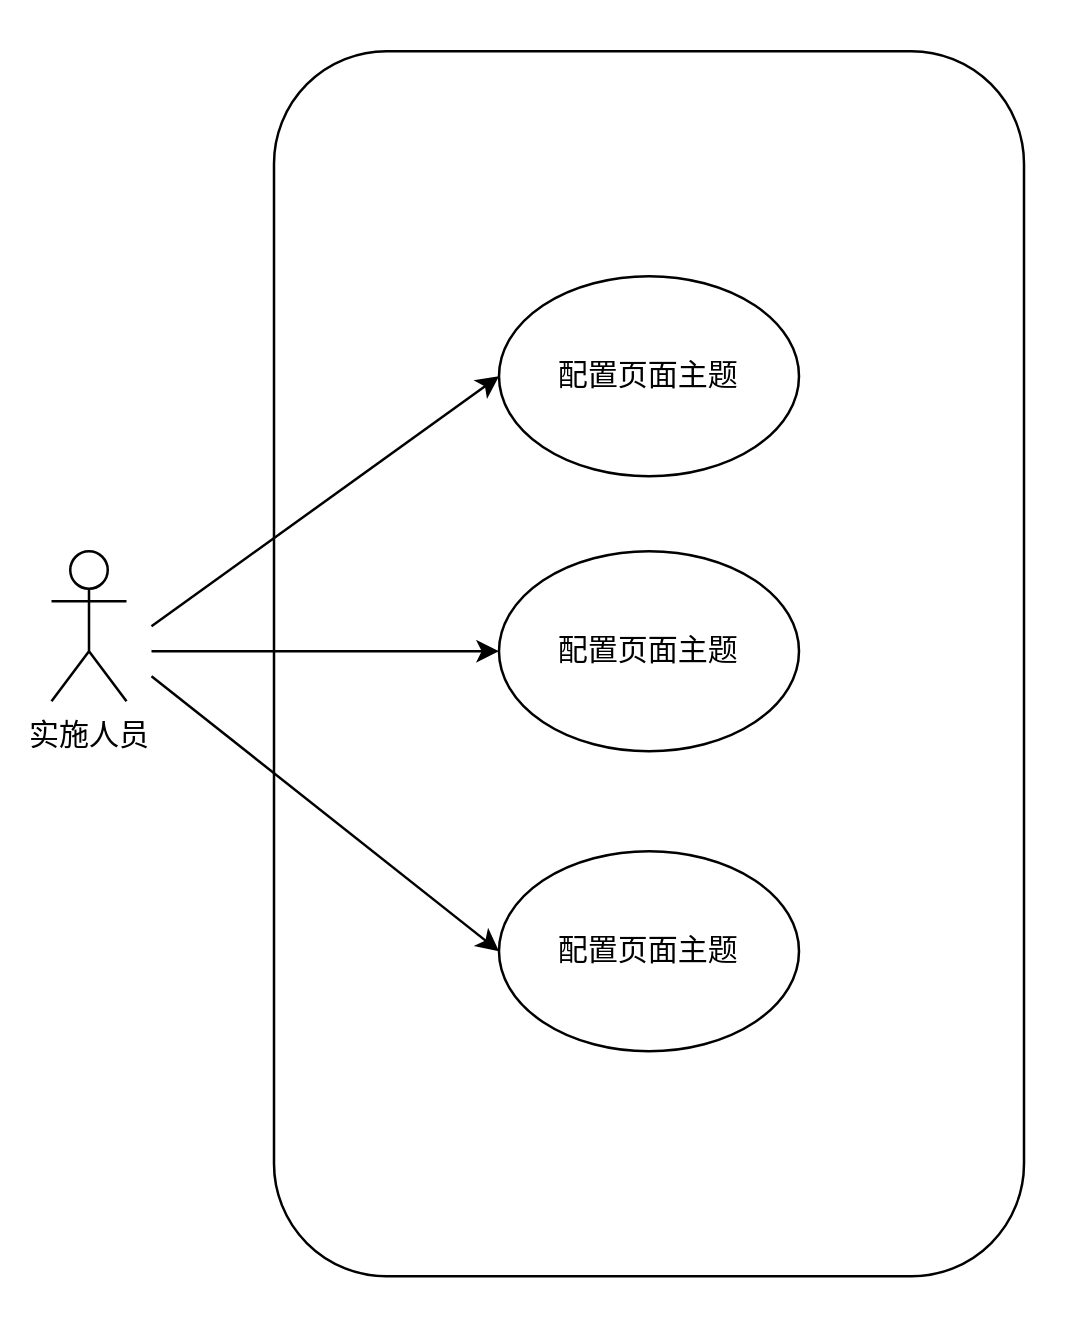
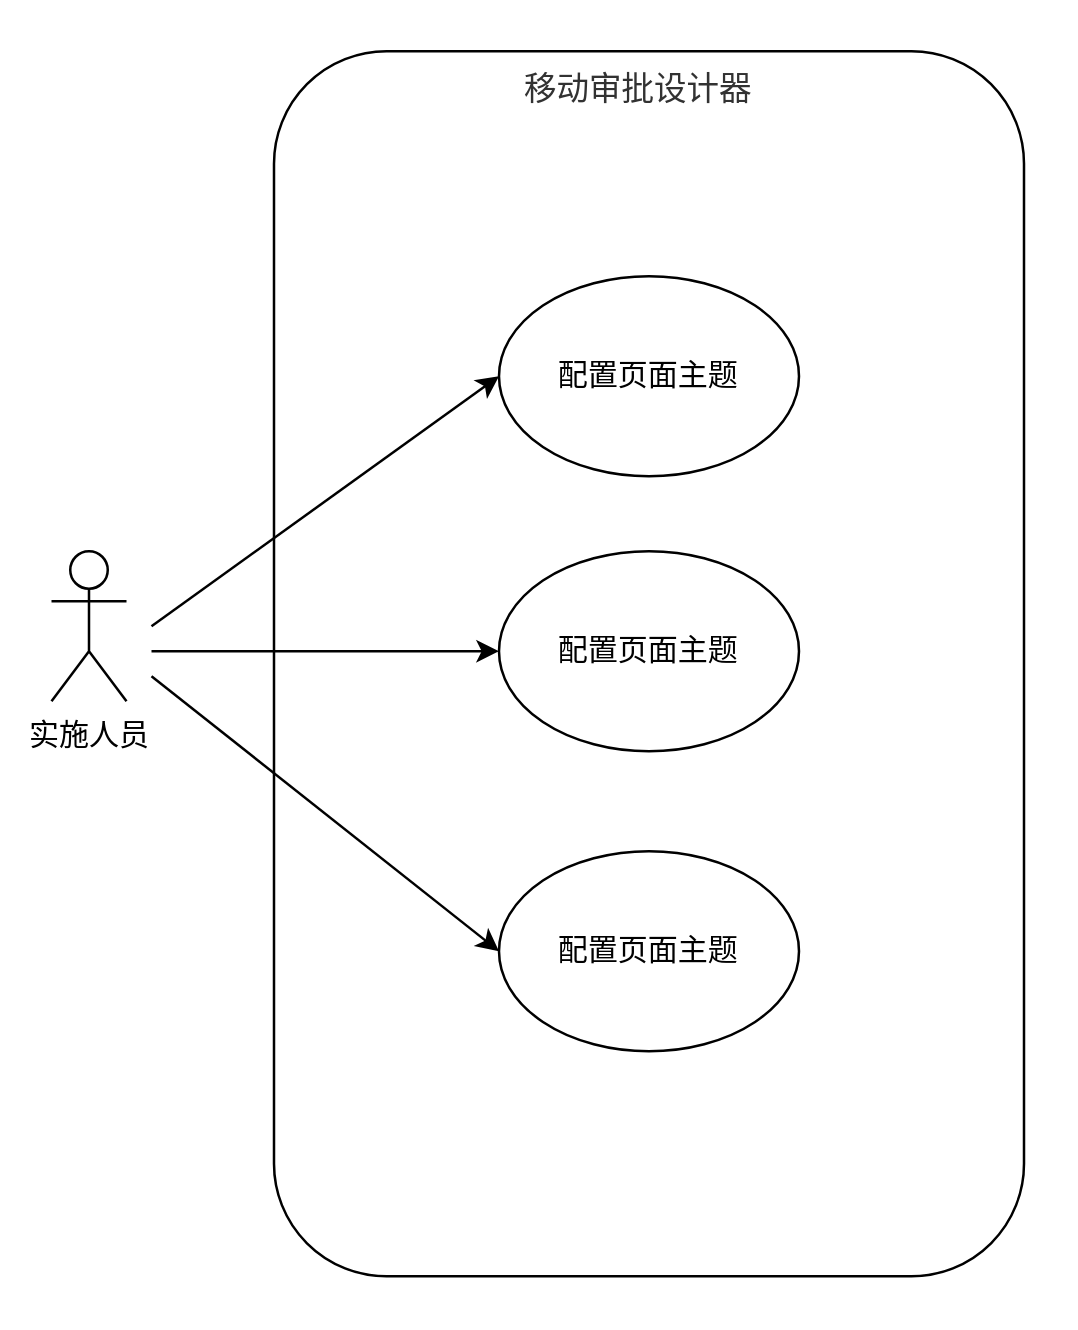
node "移动审批设计器": added
